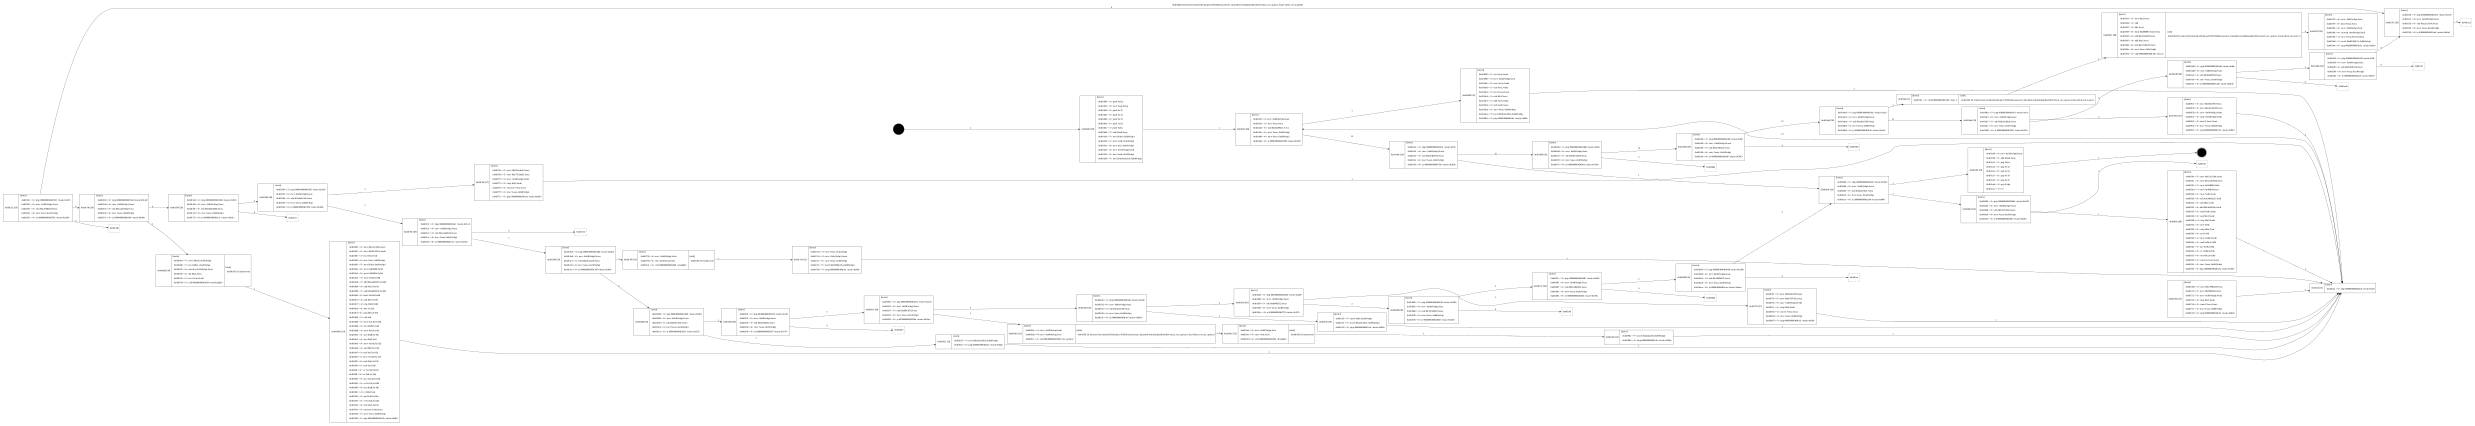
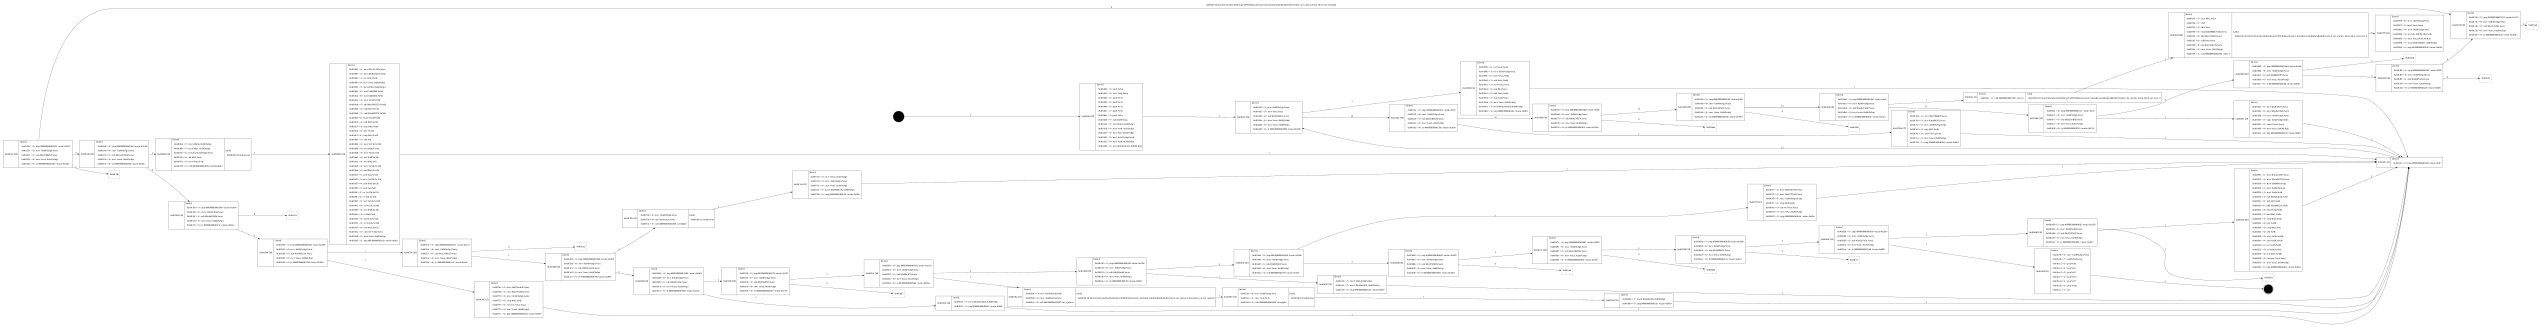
edge "0x40144c [28]" -> "0x4016b4 [28]": now "0x40144c [28]" -> "0x4017bb [27]"
